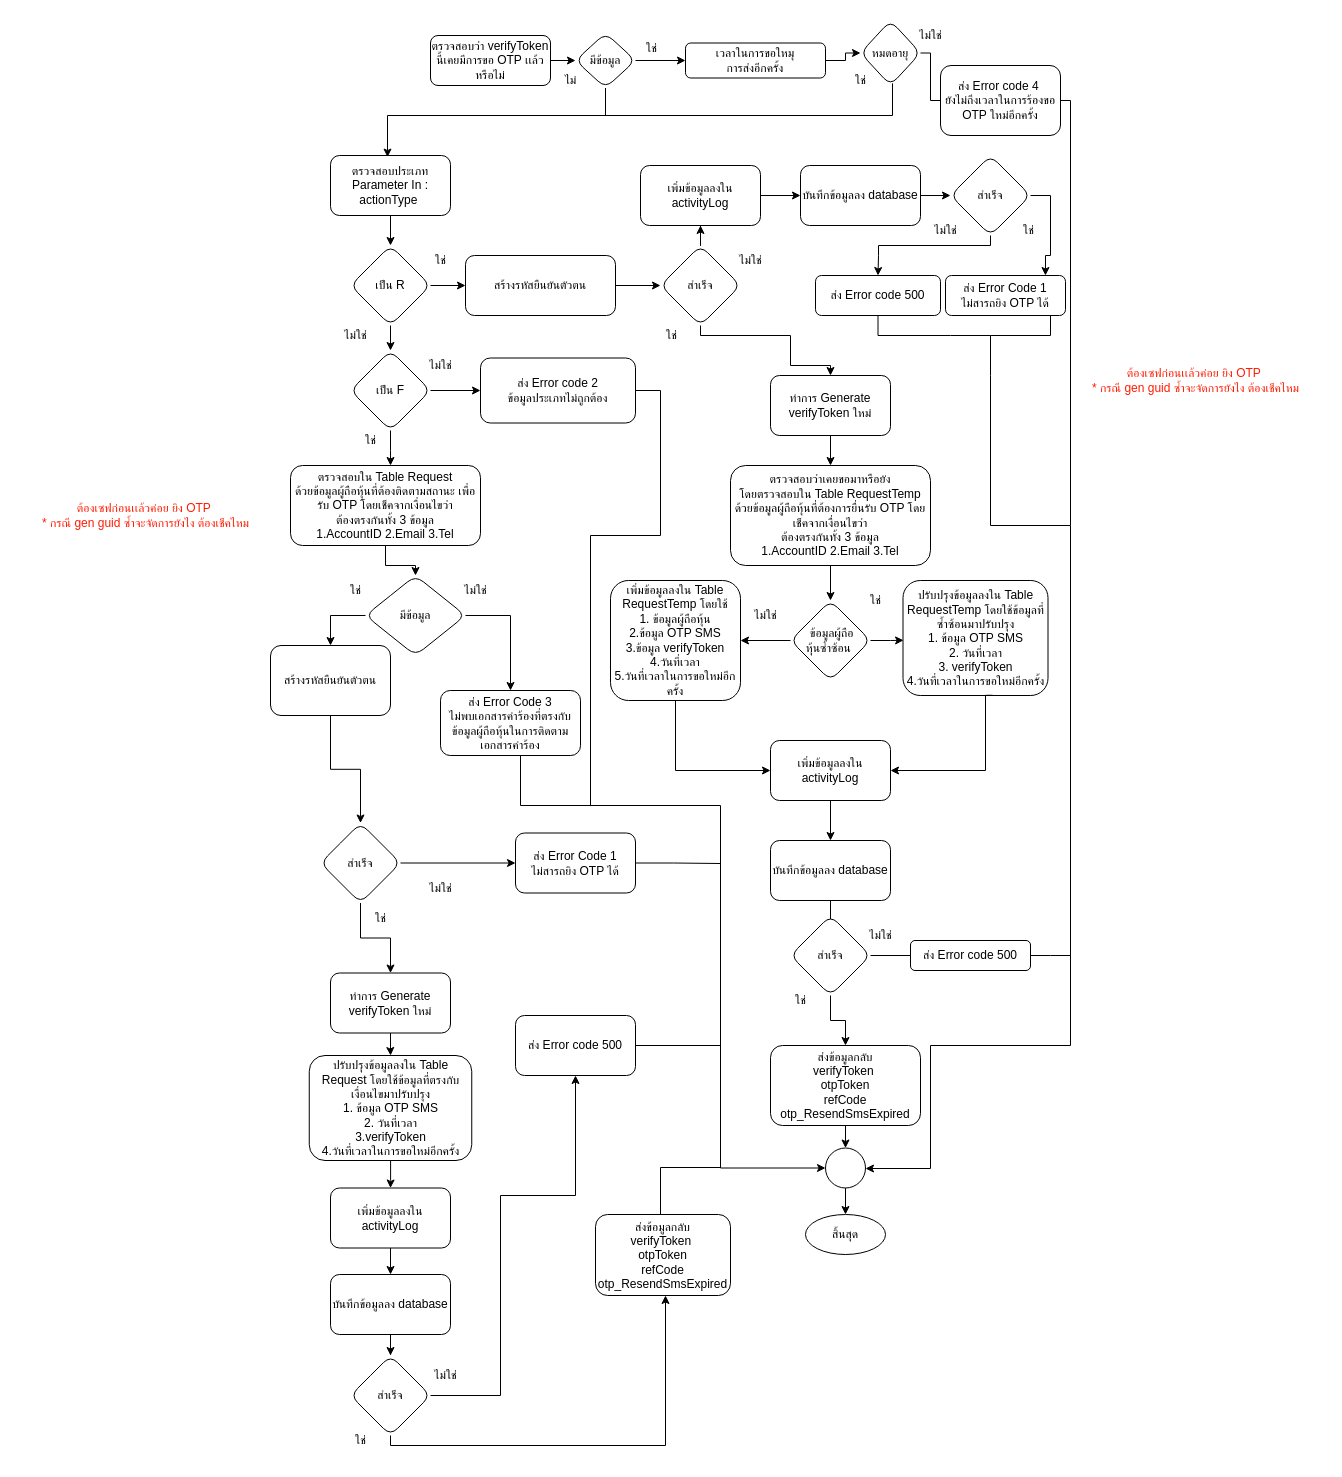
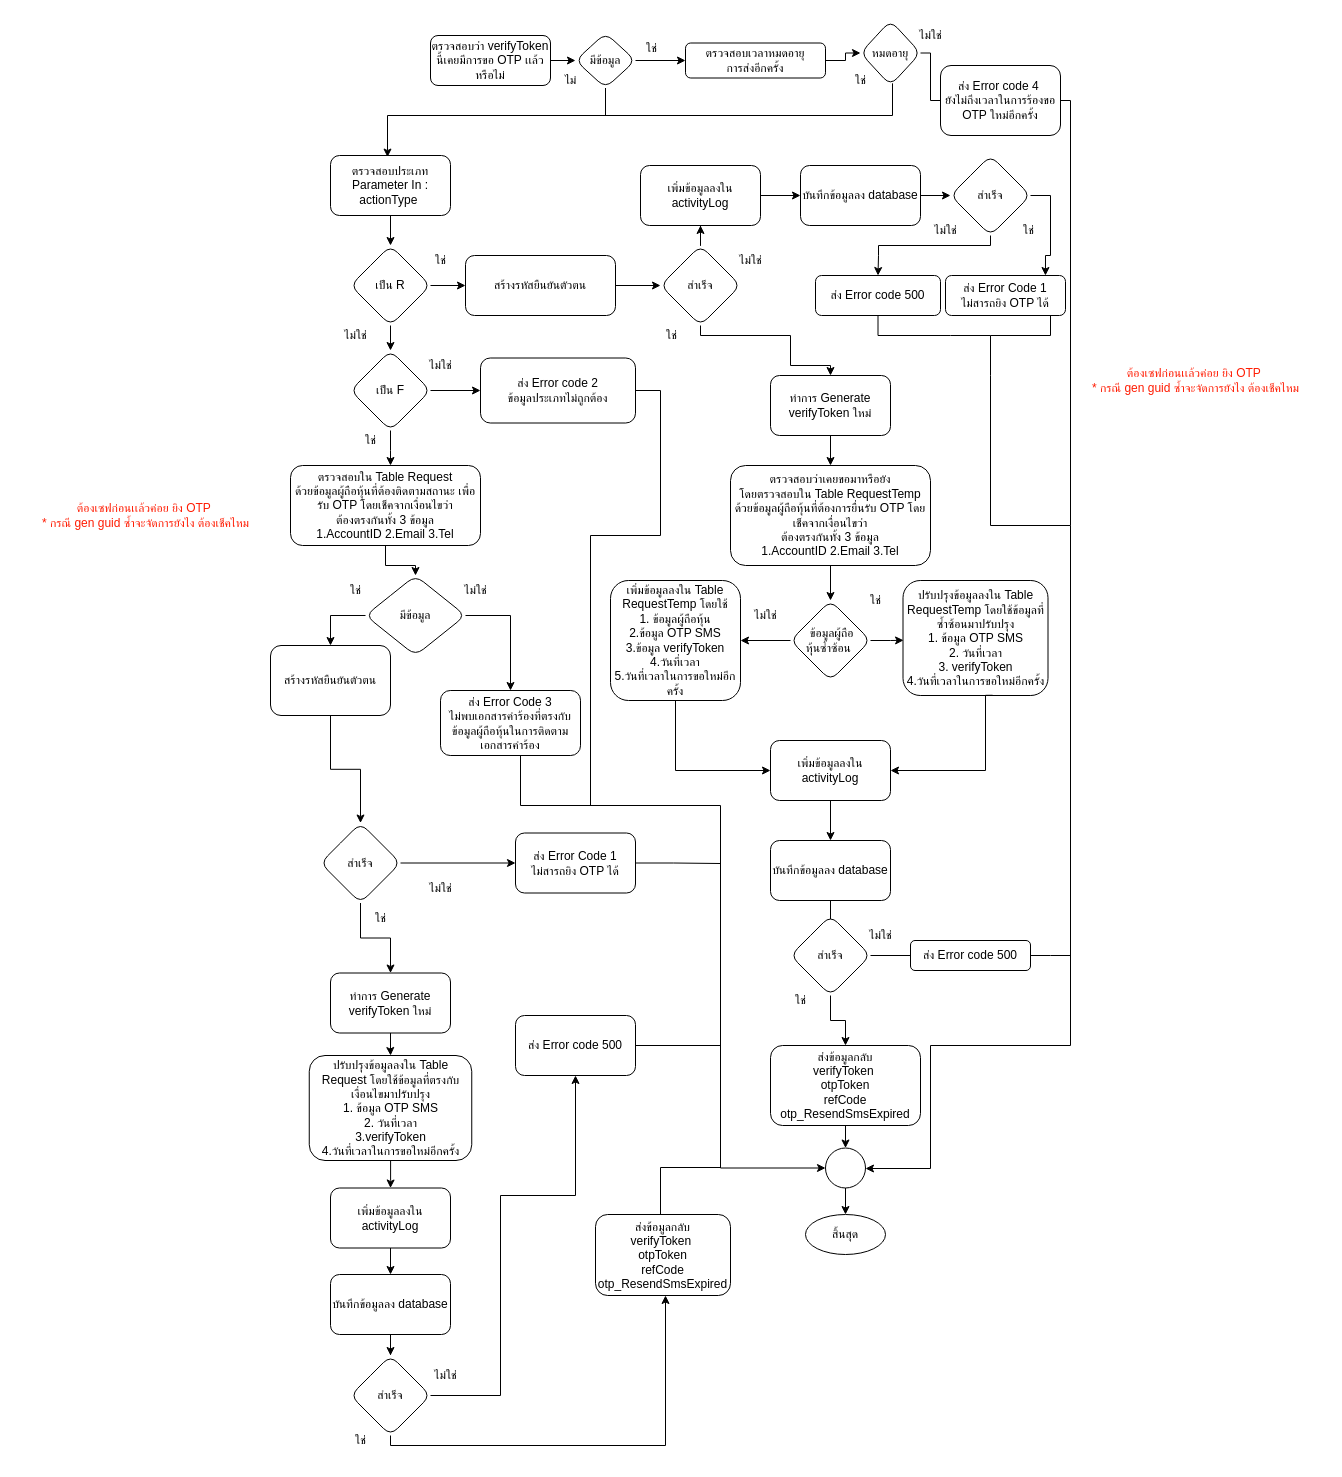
node "เวลาในการขอใหมุ การส่งอีกครั้ง": label "เวลาในการขอใหมุ การส่งอีกครั้ง" -> "ตรวจสอบเวลาหมดอายุ การส่งอีกครั้ง"
